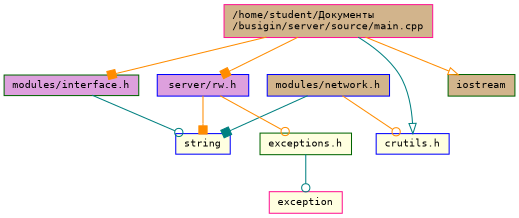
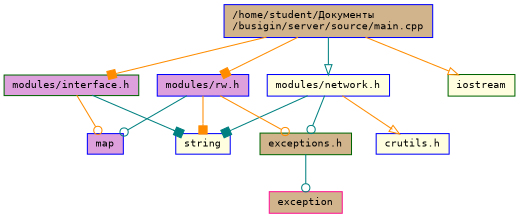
node "/home/student/Документы /busigin/server/source/main.cpp": color deeppink -> blue
edge "/home/student/Документы /busigin/server/source/main.cpp" -> "crutils.h": now "/home/student/Документы /busigin/server/source/main.cpp" -> "modules/network.h"
node "server/rw.h": label "server/rw.h" -> "modules/rw.h"
node "modules/network.h": fillcolor tan -> lightyellow
node "iostream": fillcolor tan -> lightyellow
edge "modules/network.h" -> "exceptions.h": added
edge "modules/network.h" -> "crutils.h": arrowhead odot -> onormal
edge "modules/interface.h" -> "string": arrowhead odot -> box
node "map": added
node "exceptions.h": fillcolor lightyellow -> tan
node "exception": fillcolor lightyellow -> tan
